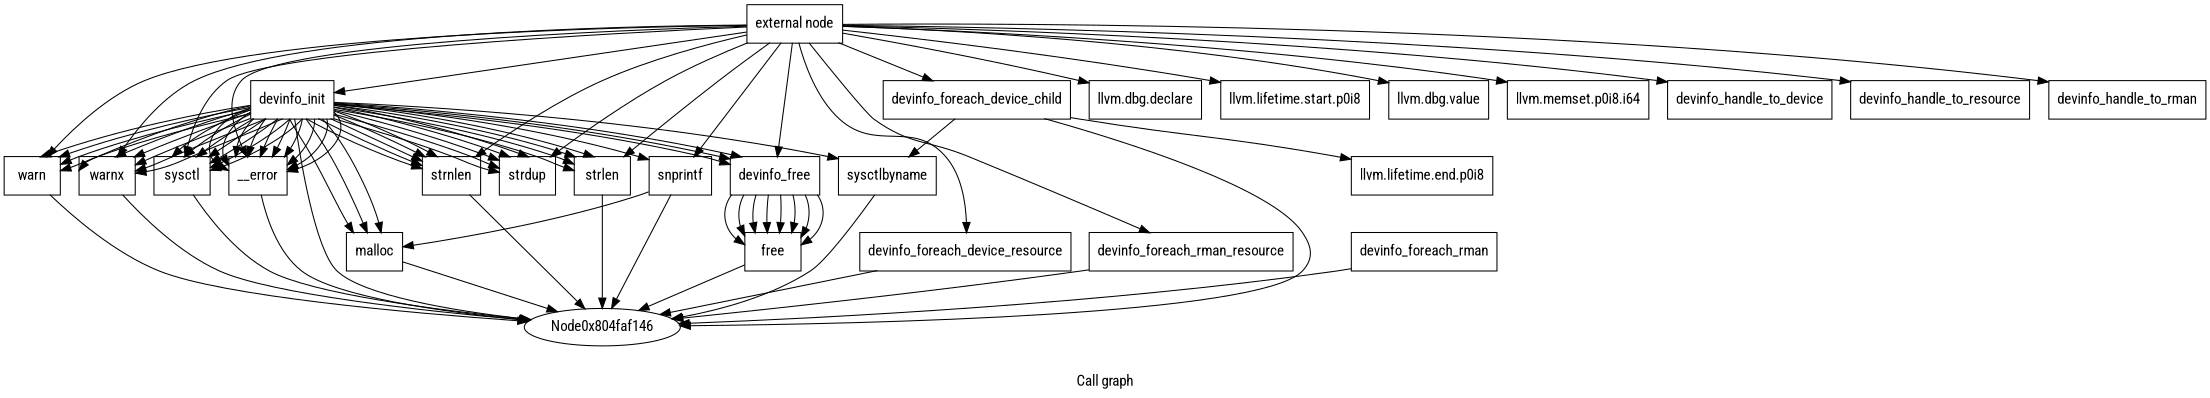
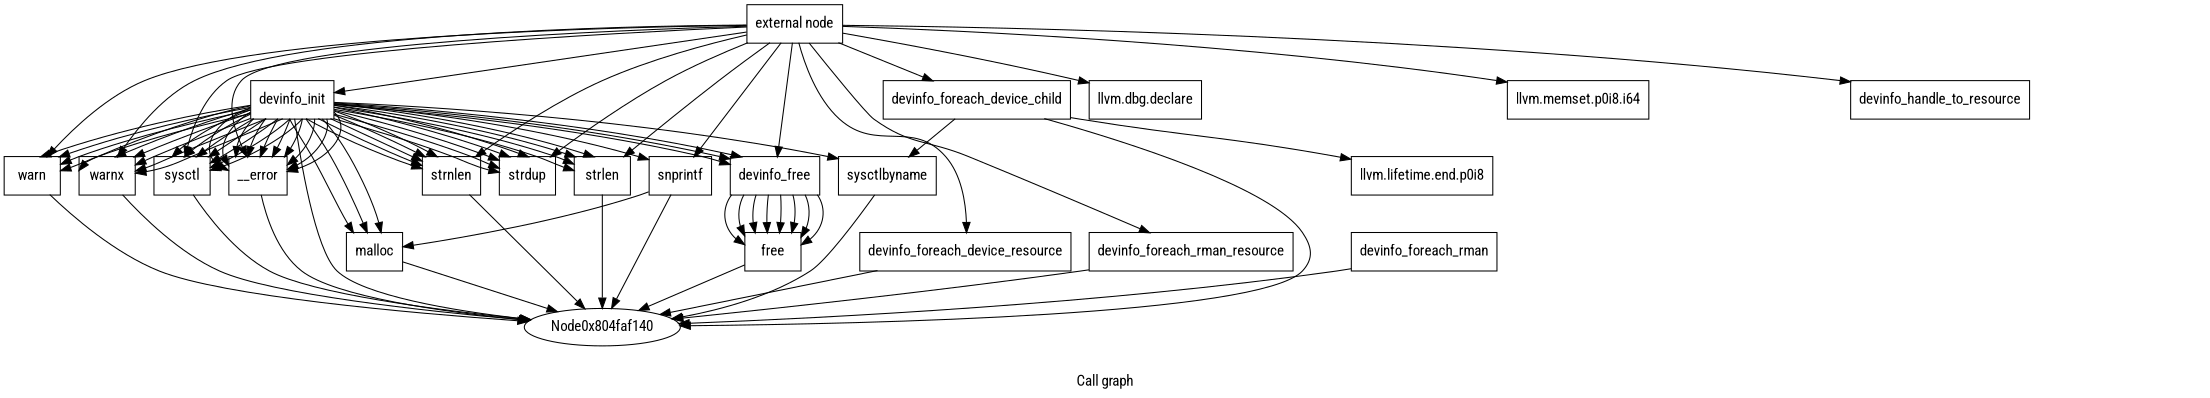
node "llvm.lifetime.start.p0i8": removed
node "llvm.dbg.value": removed
node "devinfo_handle_to_device": removed
node "devinfo_handle_to_rman": removed
node "Node0x804faf146": label "Node0x804faf146" -> "Node0x804faf140"
